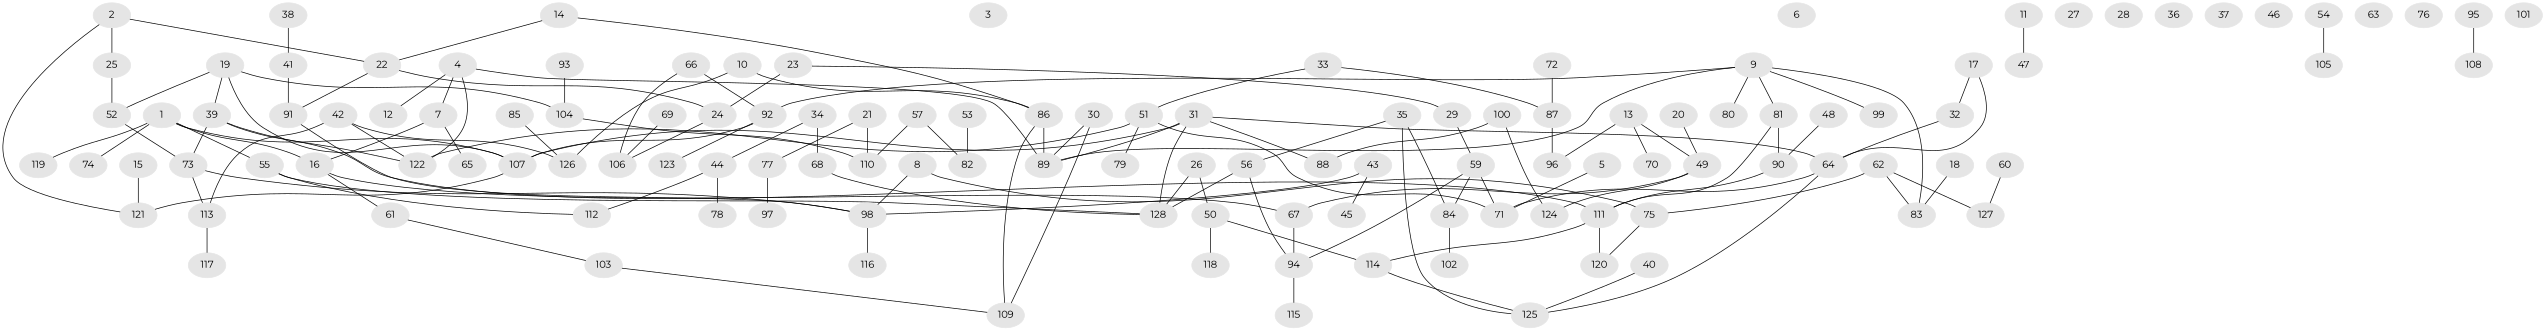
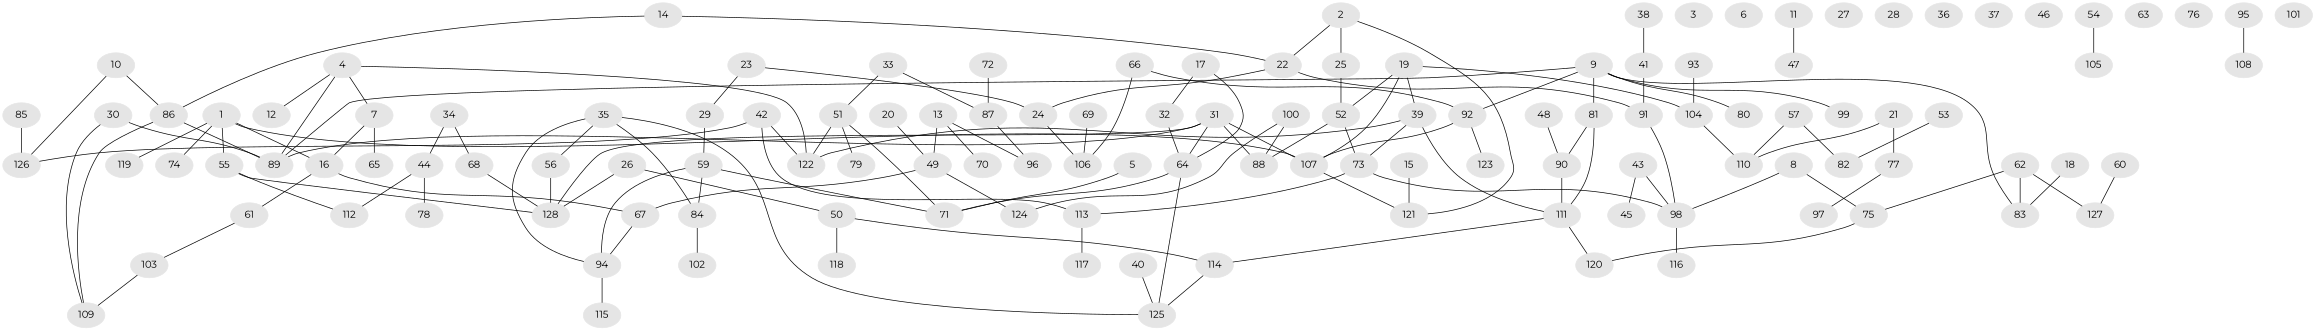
edge "52" -- "88": added
edge "56" -- "94": now "35" -- "94"
